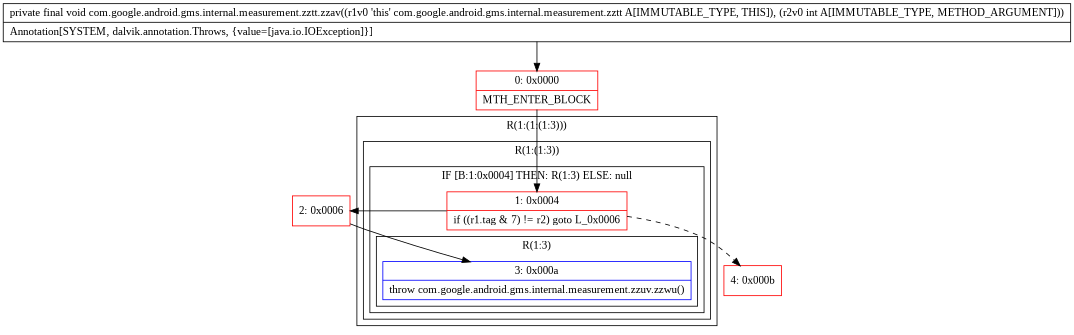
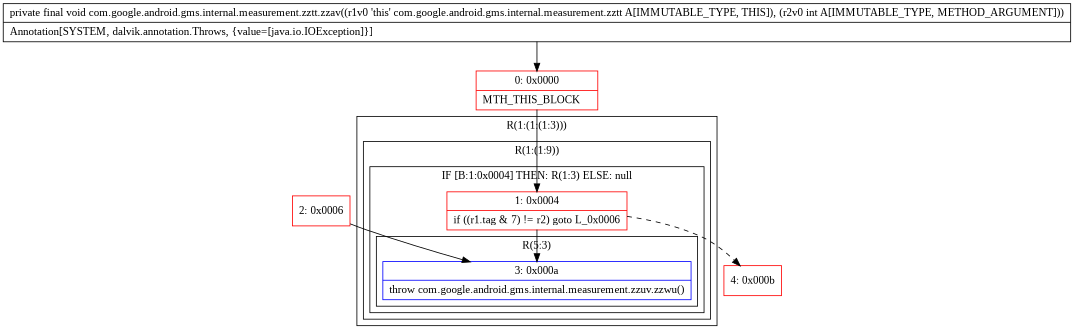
node "0: 0x0000": text "MTH_ENTER_BLOCK" -> "MTH_THIS_BLOCK"
cluster "R(1:(1:3))": label "R(1:(1:3))" -> "R(1:(1:9))"
edge "1: 0x0004" -> "2: 0x0006": now "1: 0x0004" -> "3: 0x000a"
cluster "R(1:3)": label "R(1:3)" -> "R(5:3)"
